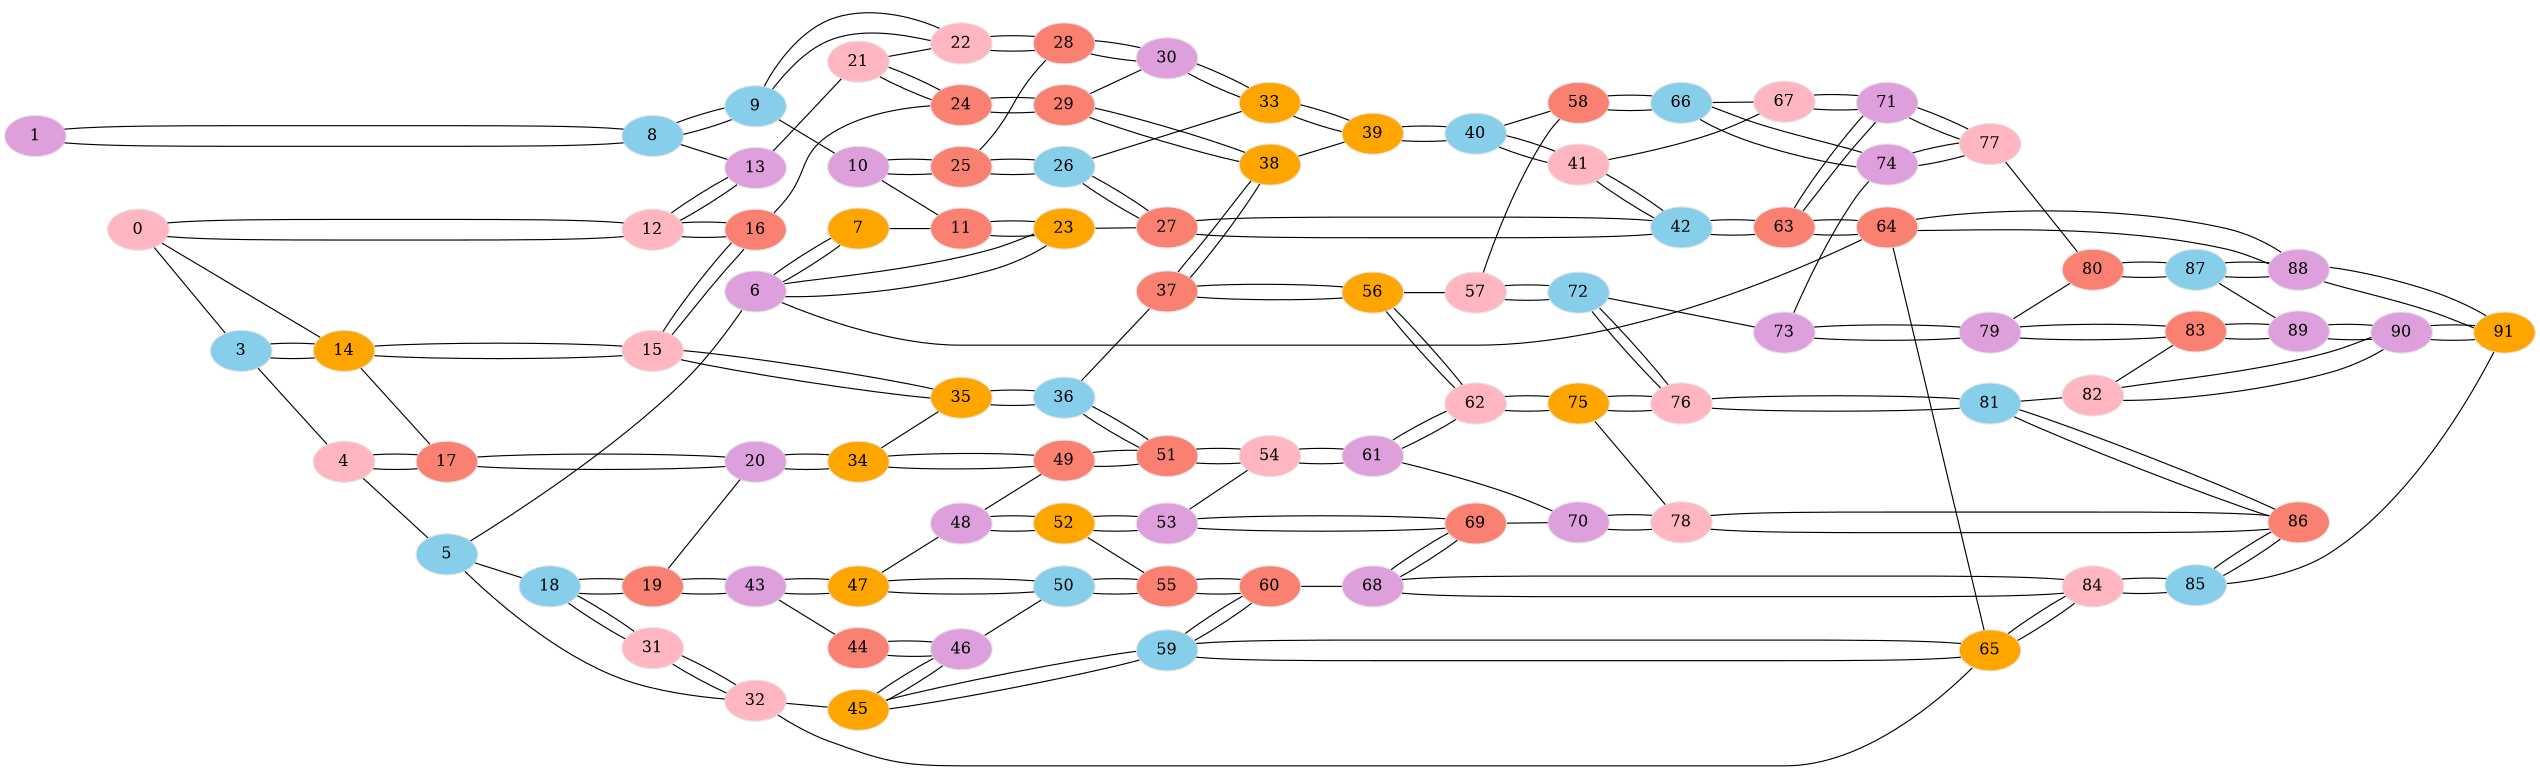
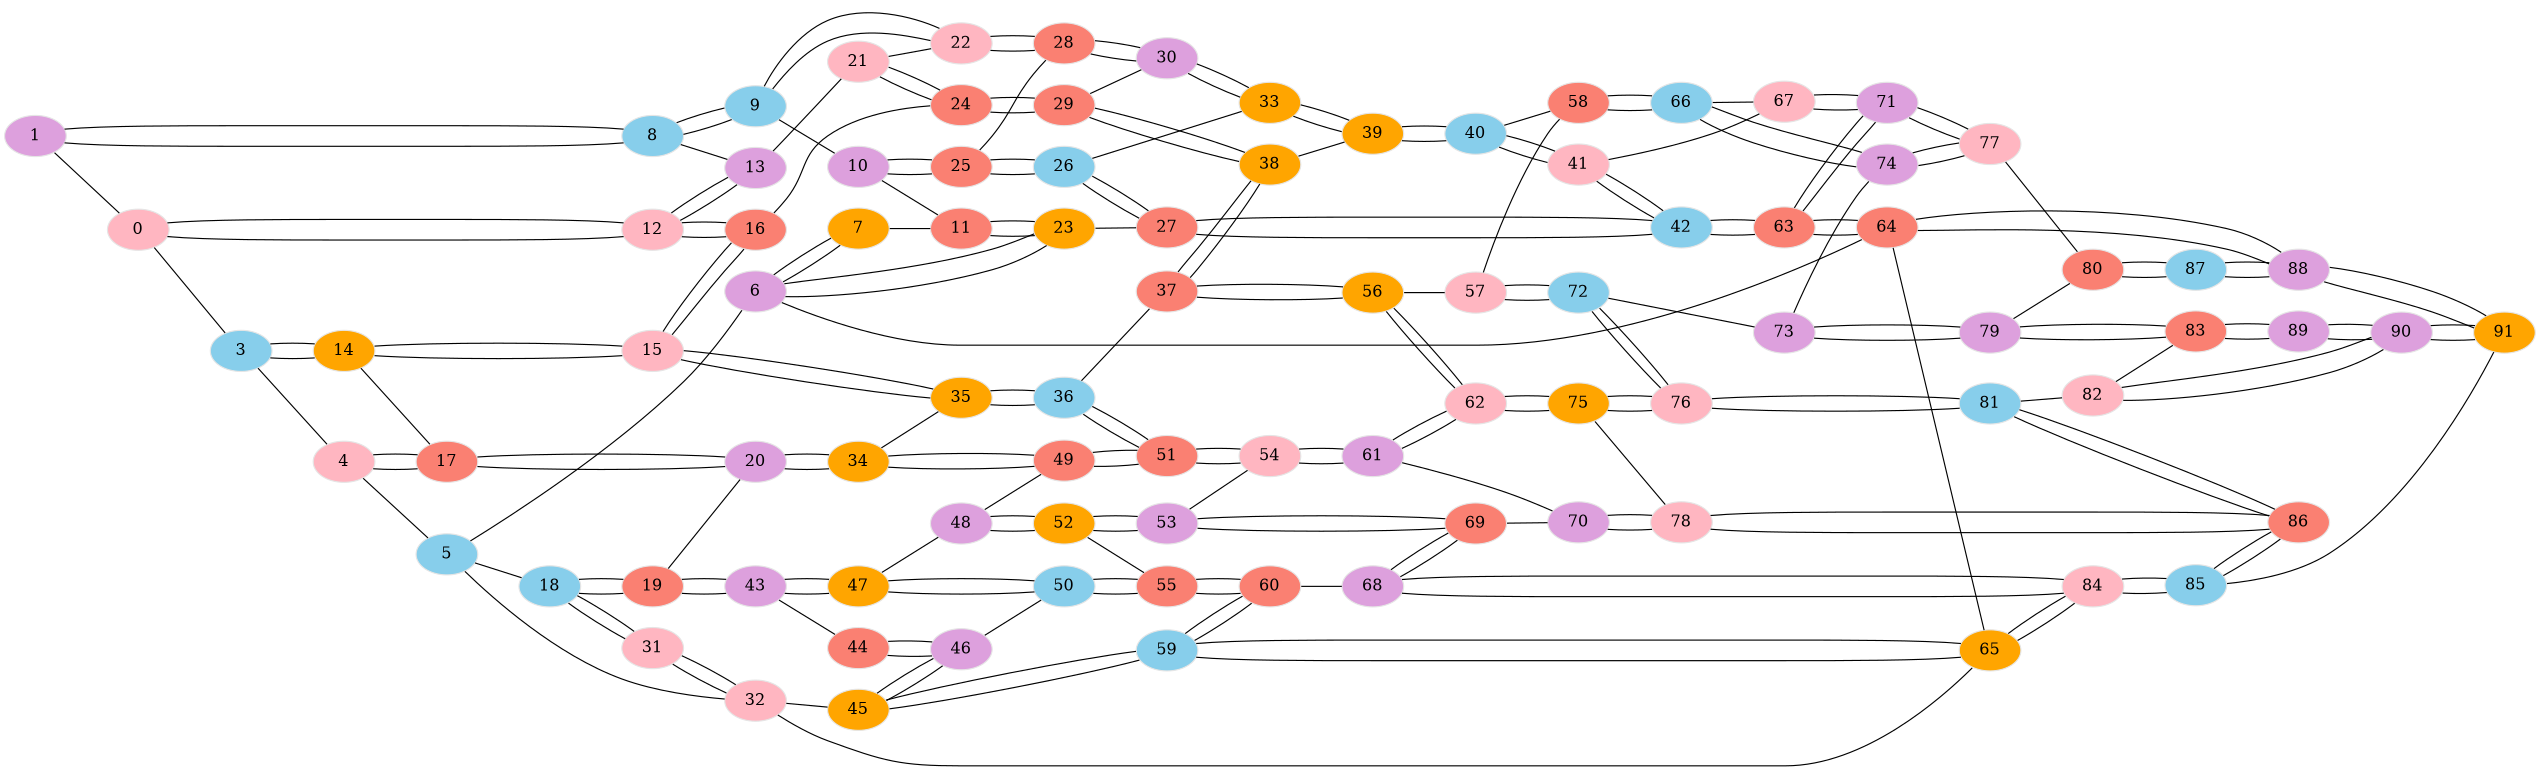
edge "0" -- "14": now "0" -- "1"
edge "87" -- "89": removed
